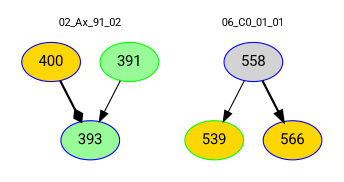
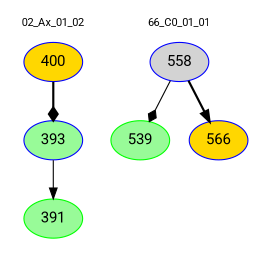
cluster "02_Ax_91_02": label "02_Ax_91_02" -> "02_Ax_01_02"
cluster "06_C0_01_01": label "06_C0_01_01" -> "66_C0_01_01"
edge "391" -> "393": reversed
edge "558" -> "539": arrowhead normal -> diamond
node "539": fillcolor gold -> palegreen
